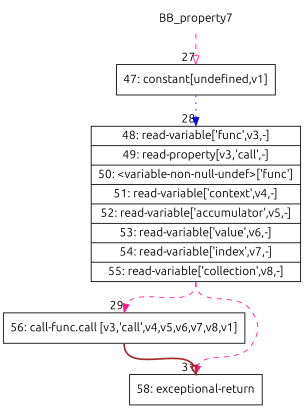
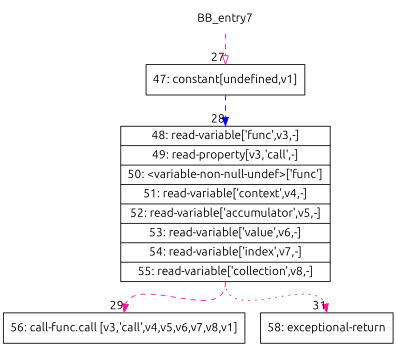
node "BB_property7": label "BB_property7" -> "BB_entry7"
edge "47: constant[undefined,v1]" -> "48: read-variable['func',v3,-]": style dotted -> dashed
edge "48: read-variable['func',v3,-]" -> "58: exceptional-return": style dashed -> dotted
edge "56: call-func.call [v3,'call',v4,v5,v6,v7,v8,v1]" -> "58: exceptional-return": removed
